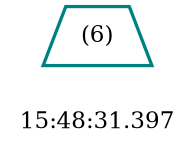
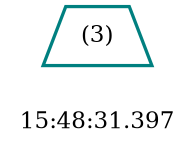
node "(6)": label "(6)" -> "(3)"
